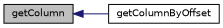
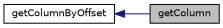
edge "getColumnByOffset" -> "getColumn": reversed
